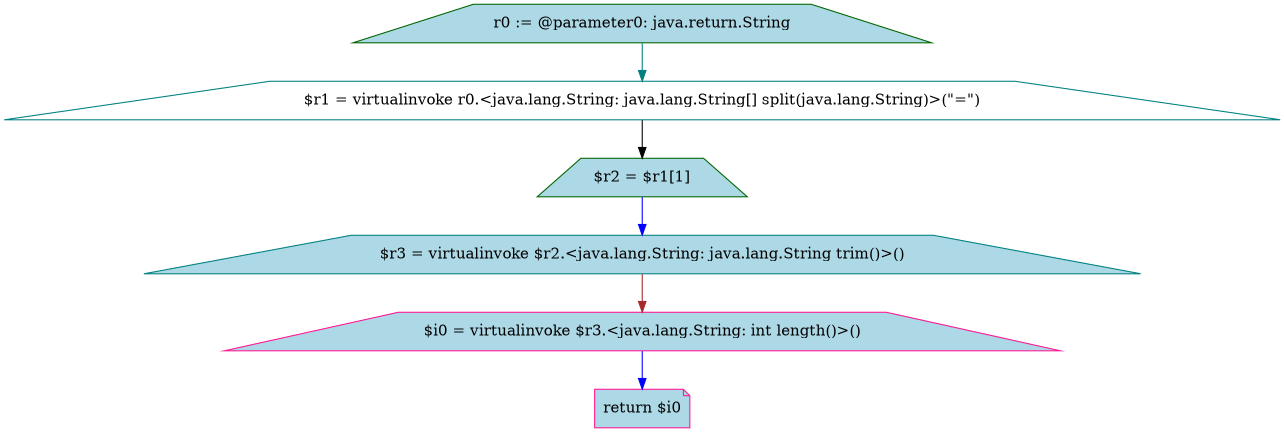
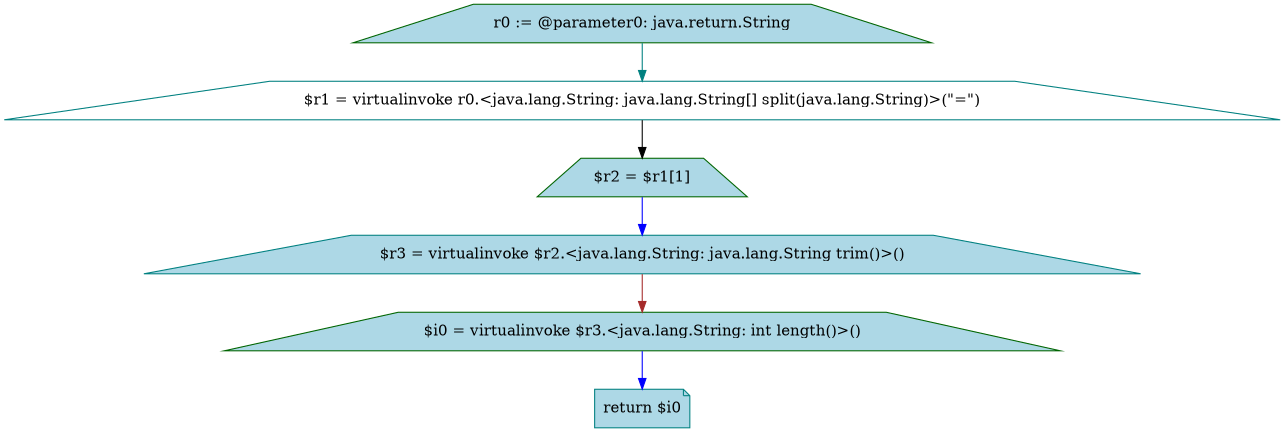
node "$i0 = virtualinvoke $r3.<java.lang.String: int length()>()": color deeppink -> darkgreen
node "return $i0": color deeppink -> teal
